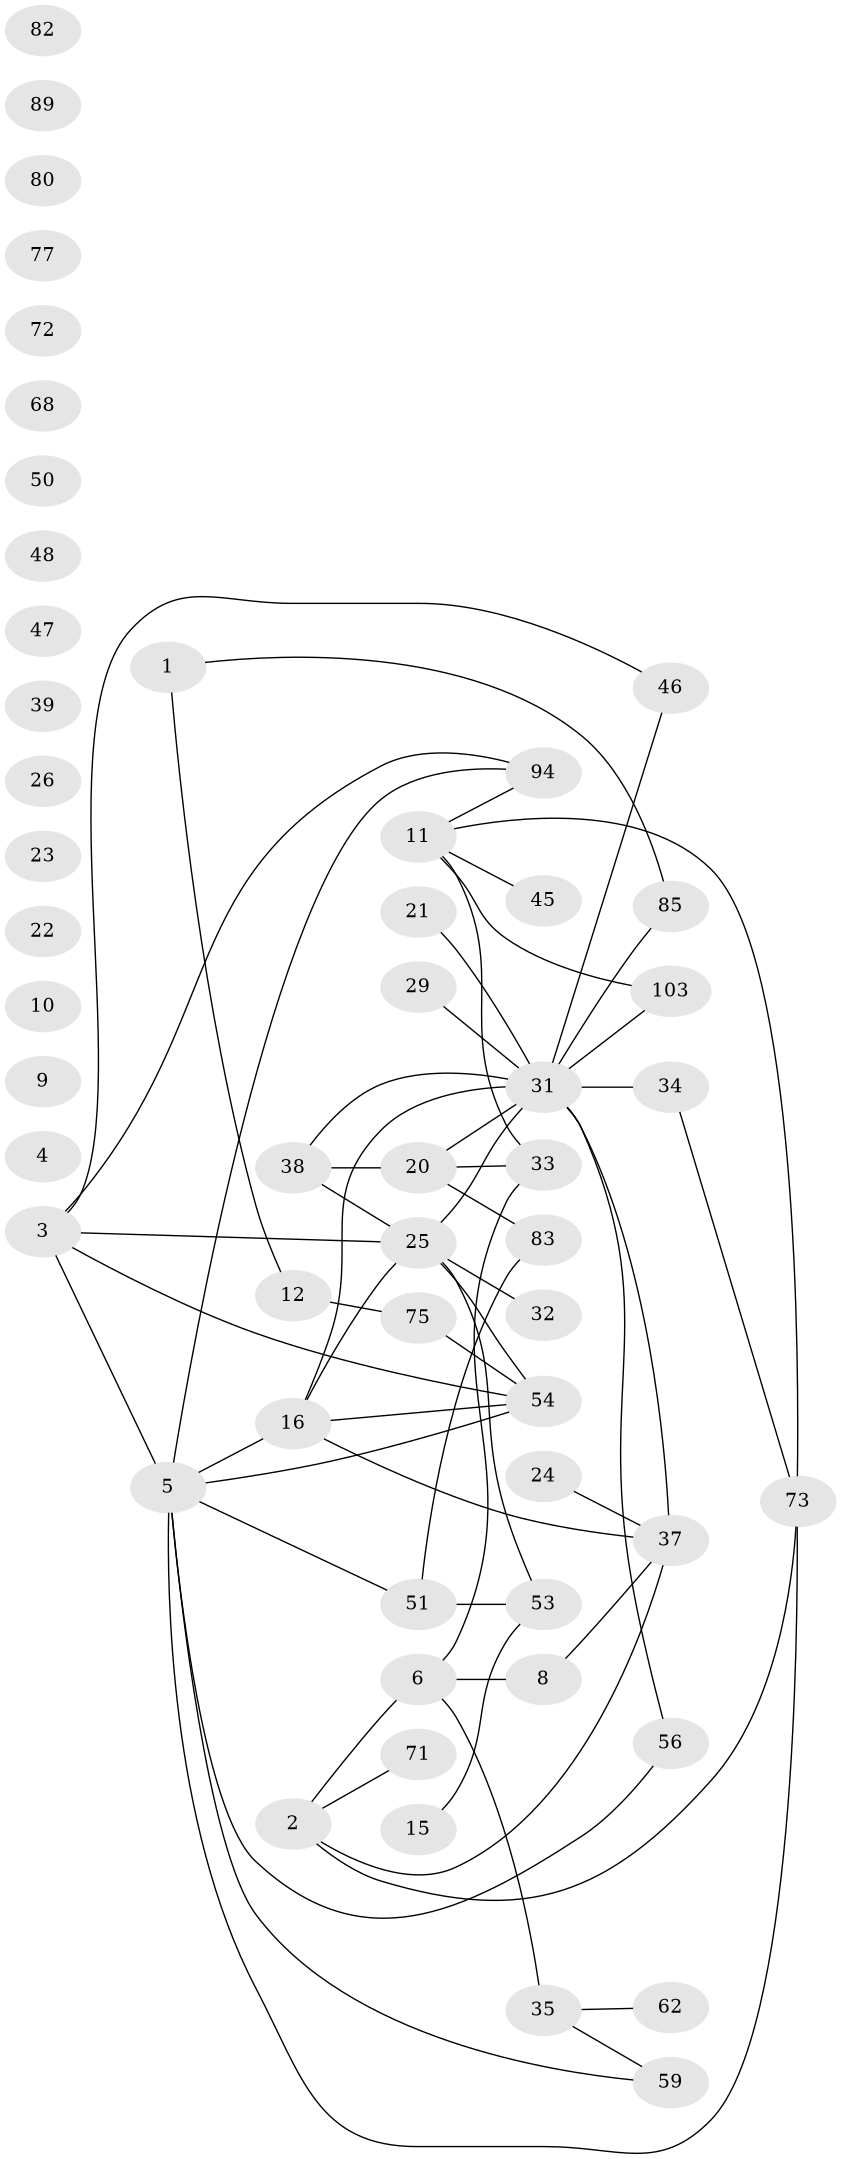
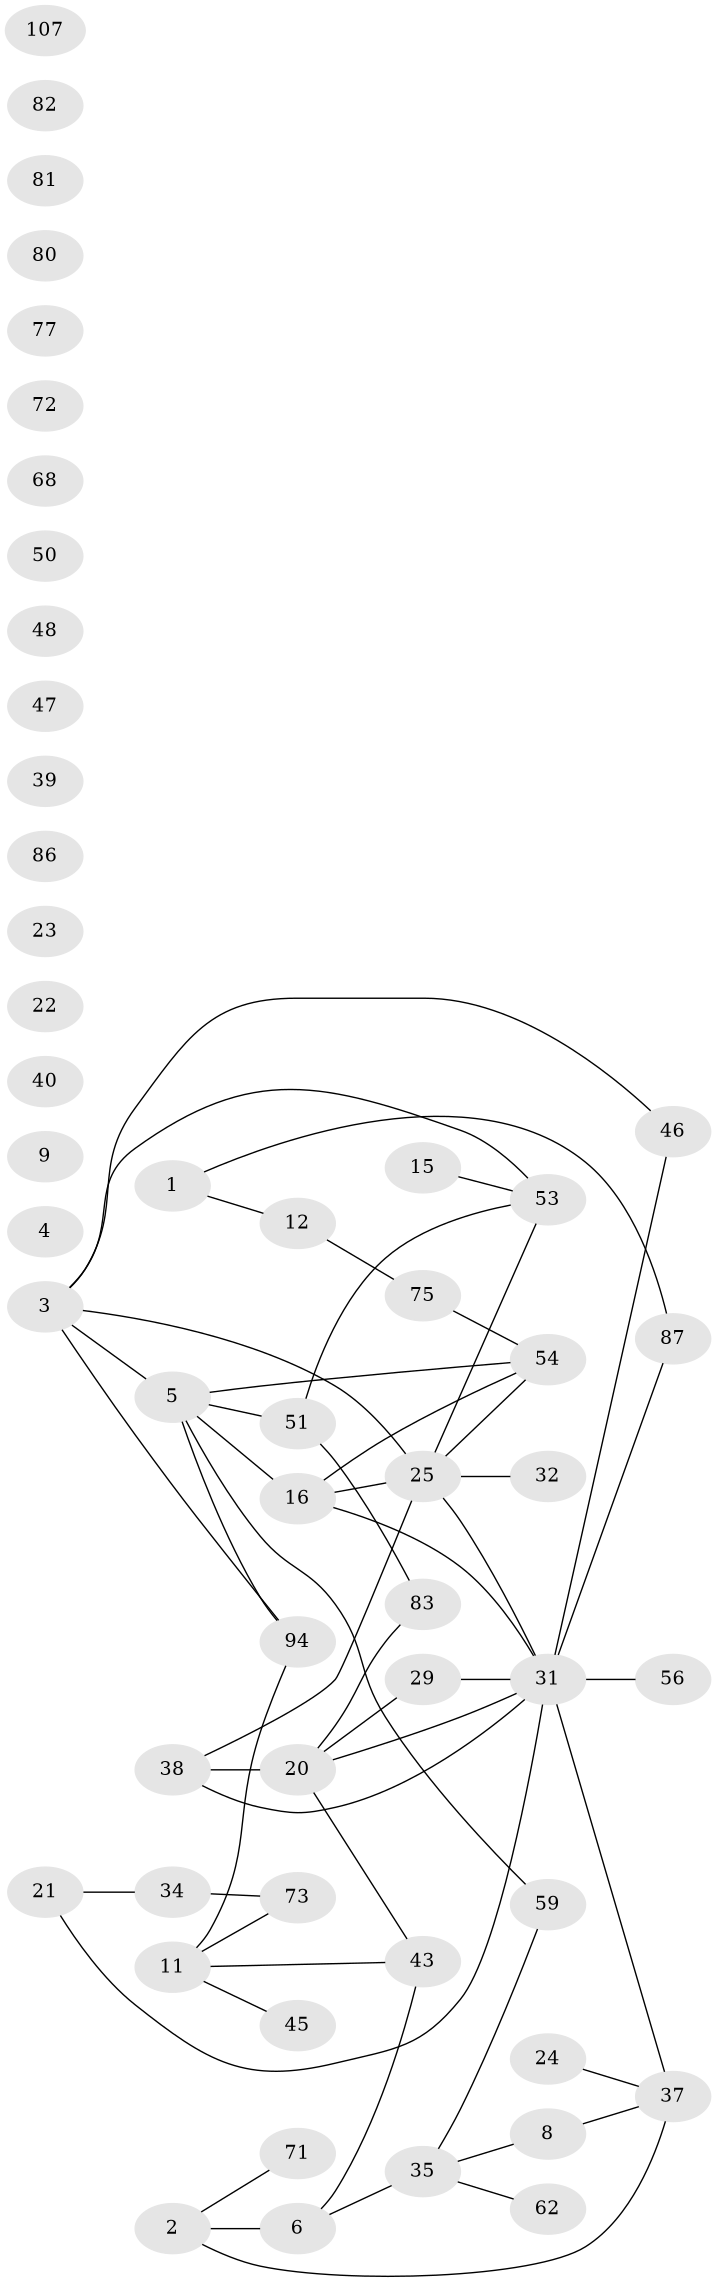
node "107": added
node "89": label "89" -> "81"
node "26": label "26" -> "86"
node "85": label "85" -> "87"
node "103": removed
node "10": label "10" -> "40"
edge "31" -- "34": now "21" -- "34"
node "33": label "33" -> "43"
edge "3" -- "54": now "3" -- "53"
edge "16" -- "37": removed
edge "6" -- "8": now "35" -- "8"
edge "29" -- "20": added
edge "73" -- "2": removed
edge "5" -- "56": removed
edge "5" -- "73": removed
